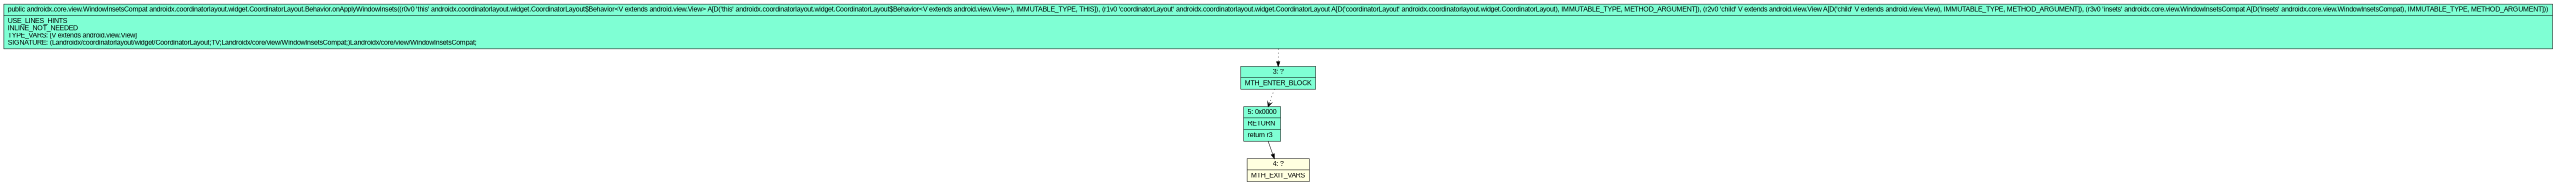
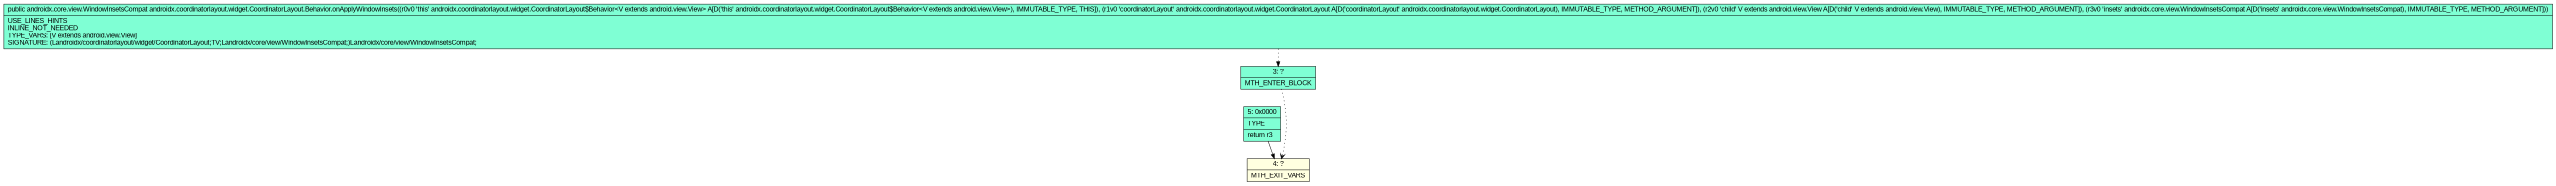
edge "3: ?" -> "5: 0x0000": now "3: ?" -> "4: ?"
node "5: 0x0000": text "RETURN" -> "TYPE"
